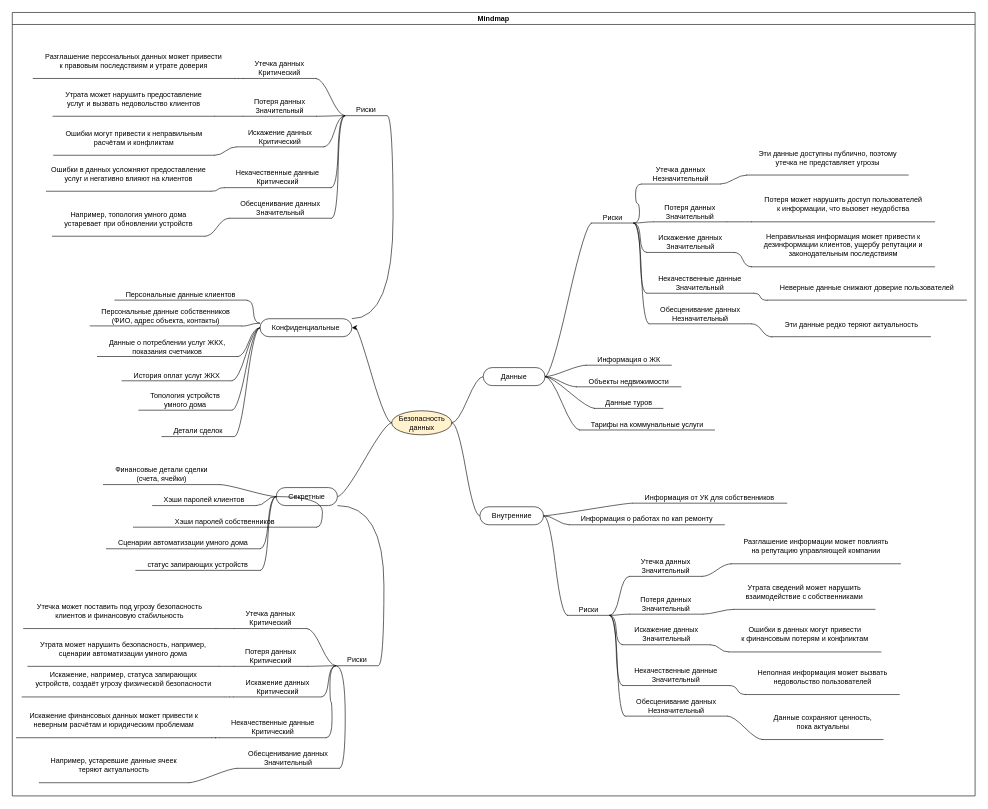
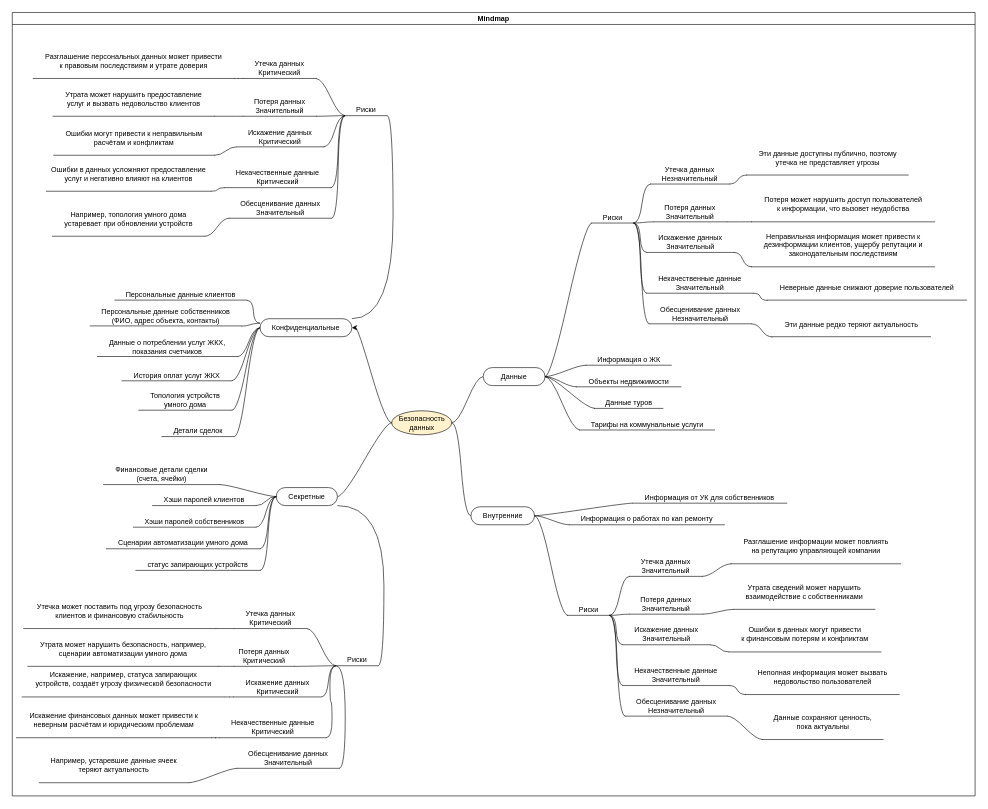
node "Утечка данных Незначительный": moved (681, 172) -> (690, 172)
node "Внутренние": moved (512, 516) -> (503, 516)
node "Хэши паролей собственников": size 183x16 -> 122x16
node "Потеря данных Критический": size 73x25 -> 60x25
